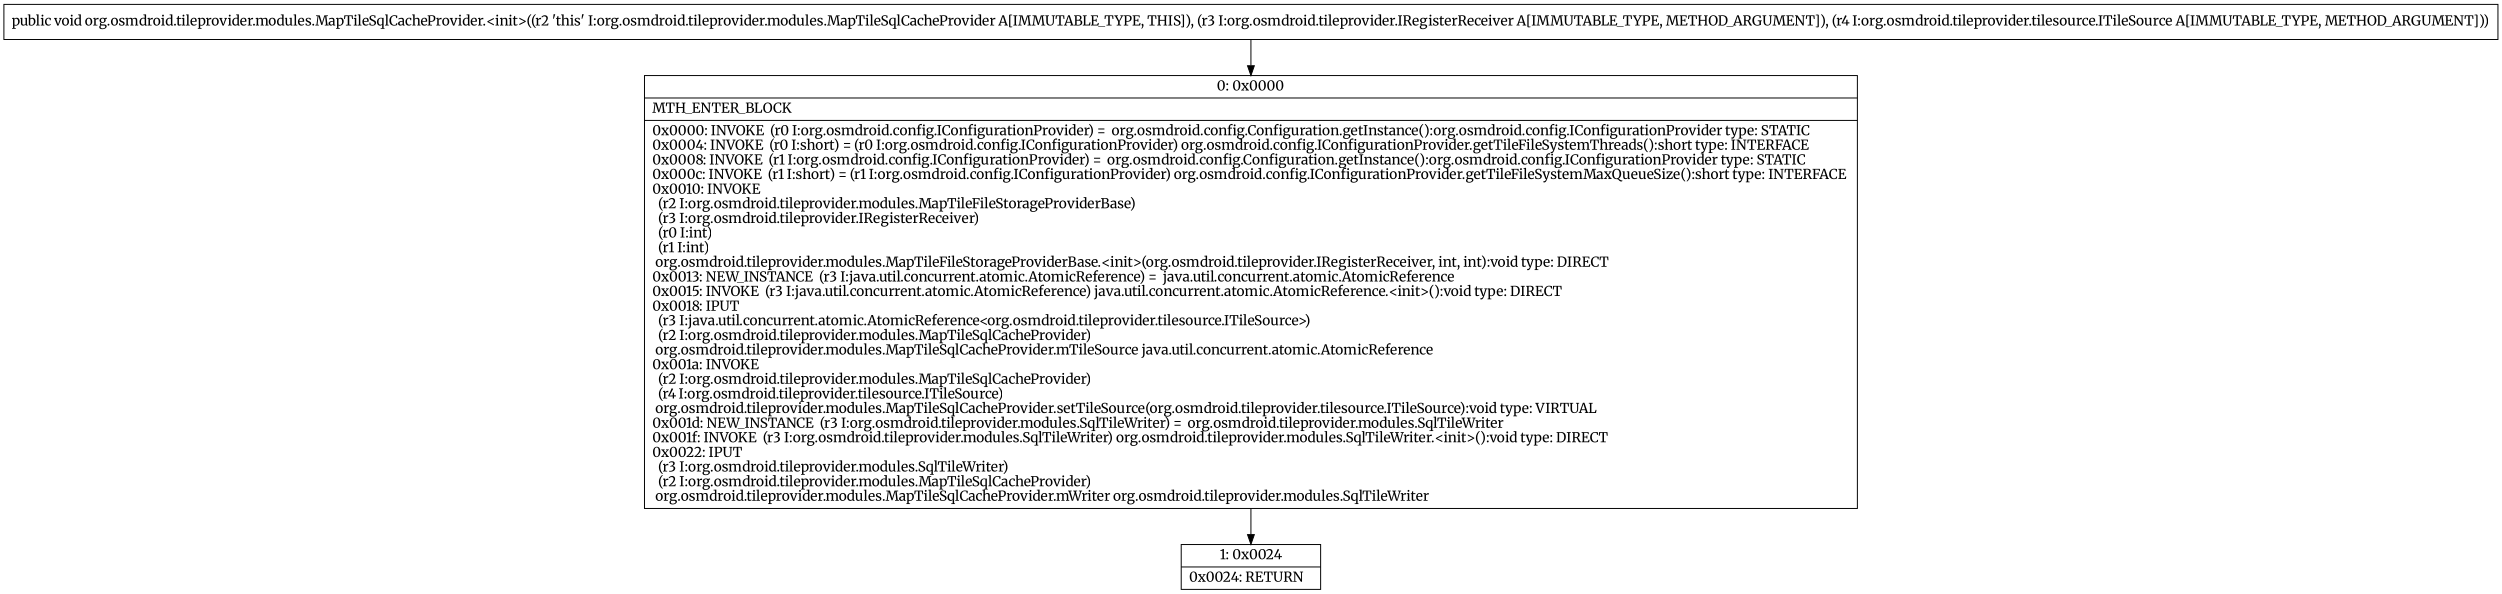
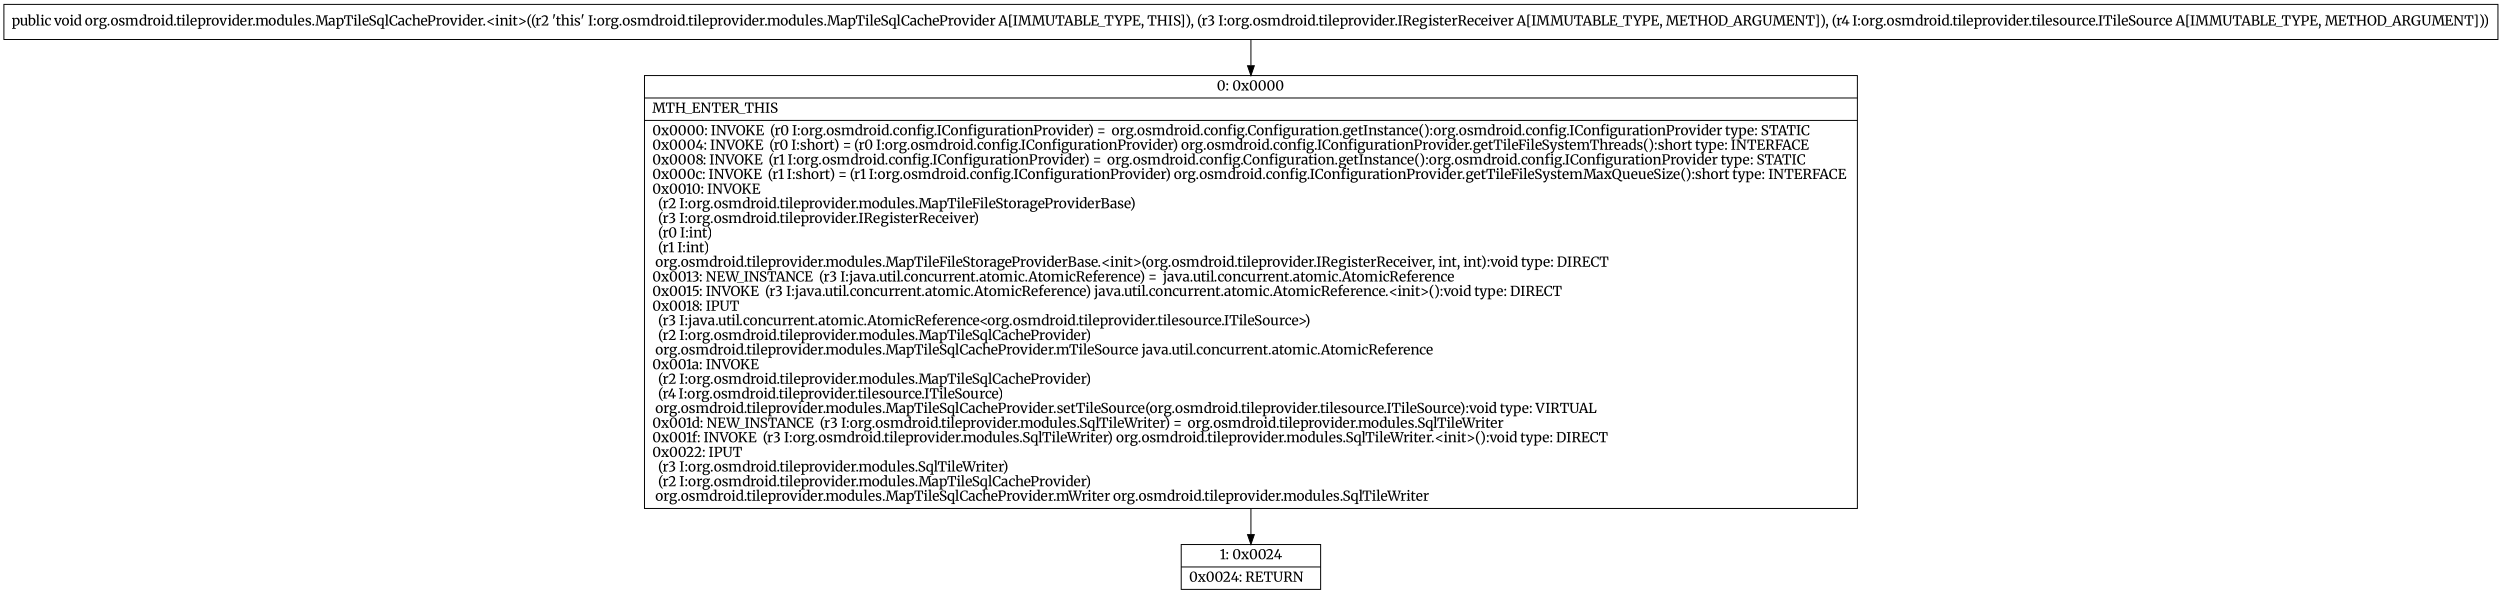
node "0: 0x0000": text "MTH_ENTER_BLOCK" -> "MTH_ENTER_THIS"
